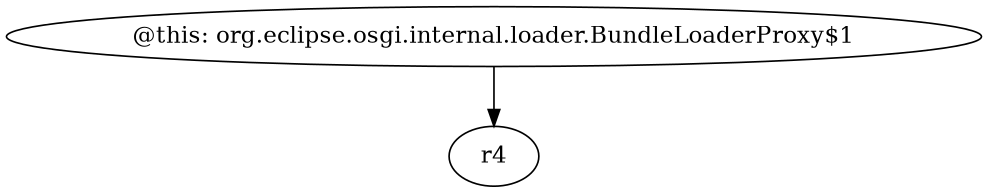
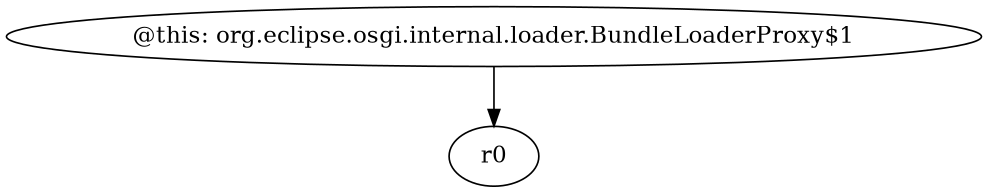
node "r4": label "r4" -> "r0"
